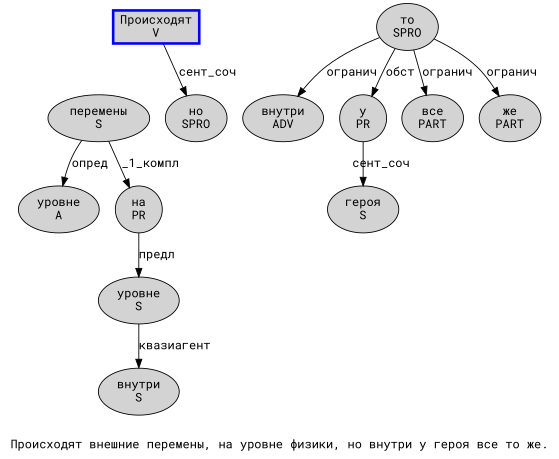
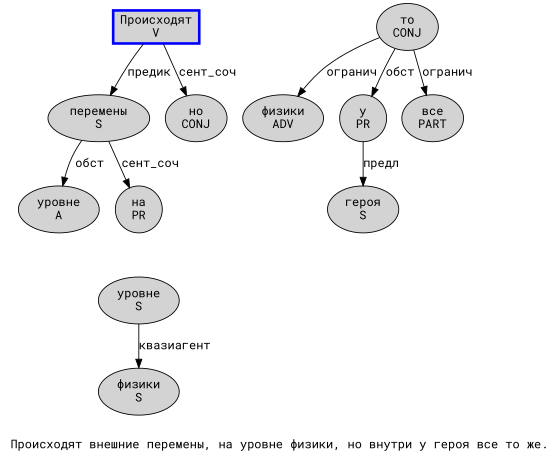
node "то SPRO": label "то SPRO" -> "то CONJ"
edge "Происходят V" -> "перемены S": added, label "предик"
node "но SPRO": label "но SPRO" -> "но CONJ"
node "внутри ADV": label "внутри ADV" -> "физики ADV"
node "же PART": removed
edge "перемены S" -> "уровне A": label "опред" -> "обст"
edge "перемены S" -> "на PR": label "_1_компл" -> "сент_соч"
edge "у PR" -> "героя S": label "сент_соч" -> "предл"
edge "на PR" -> "уровне S": removed, label "предл"
node "внутри S": label "внутри S" -> "физики S"
